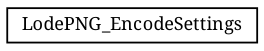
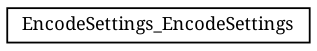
node "LodePNG_EncodeSettings": label "LodePNG_EncodeSettings" -> "EncodeSettings_EncodeSettings"
